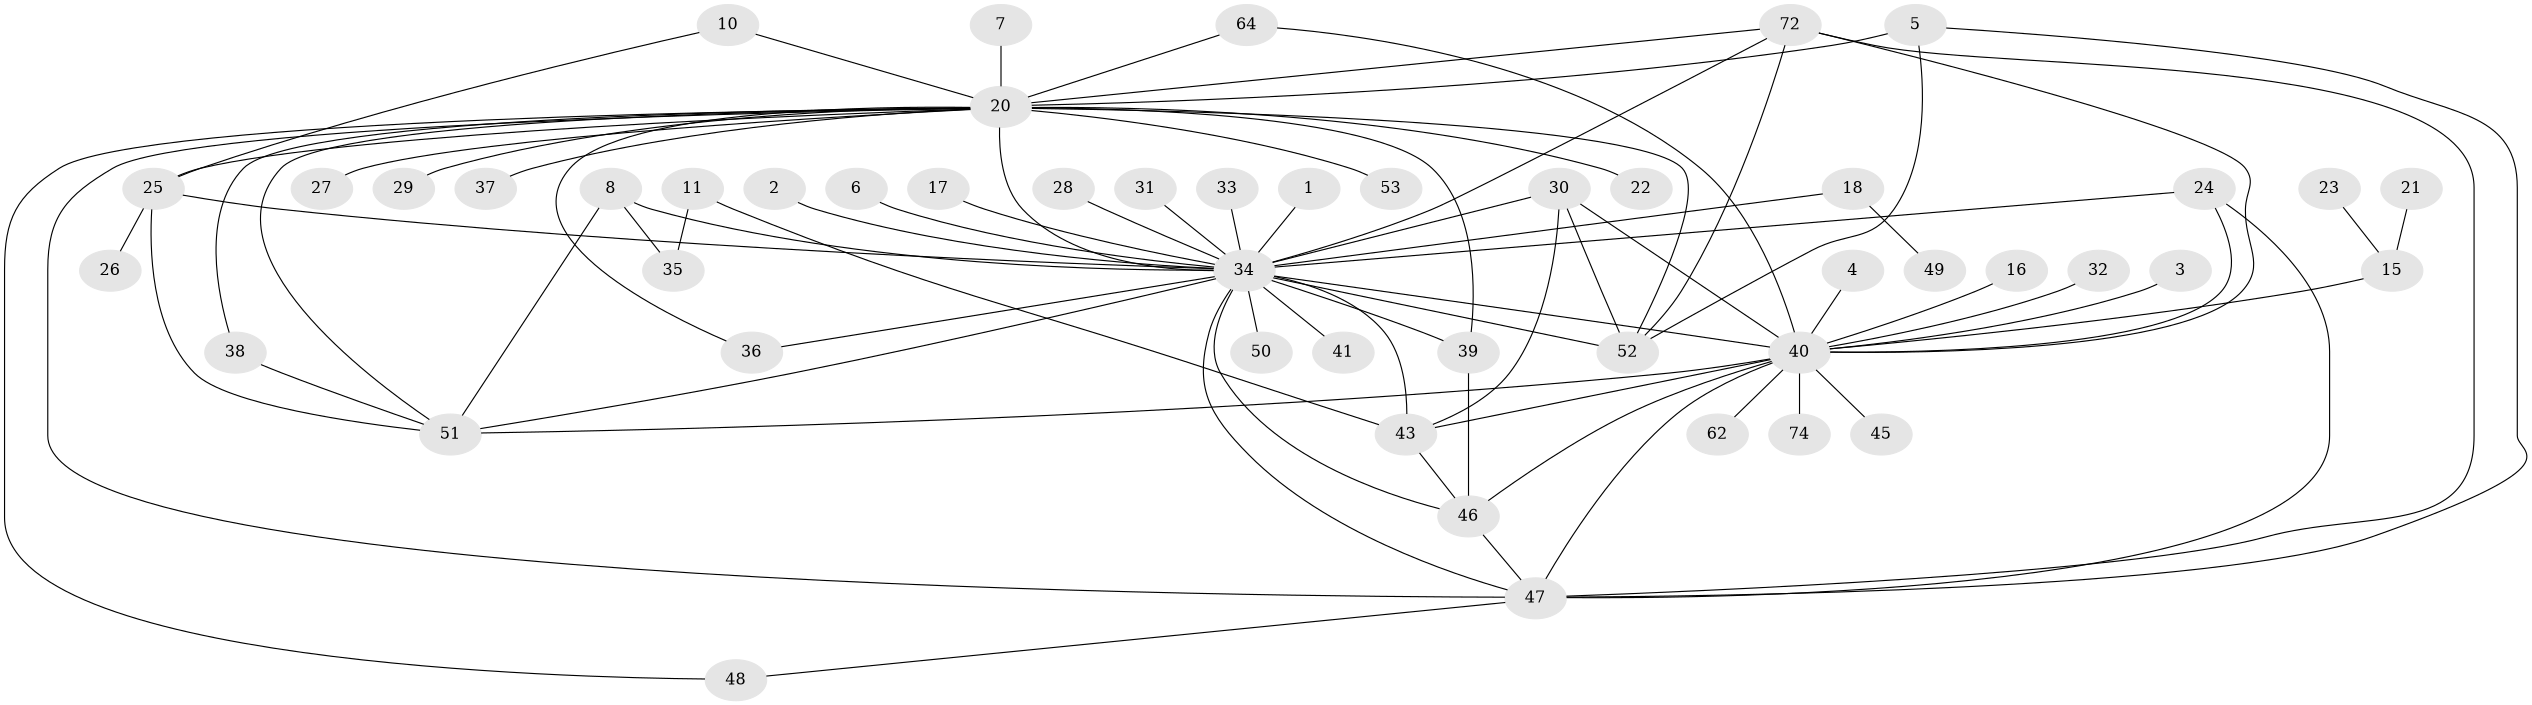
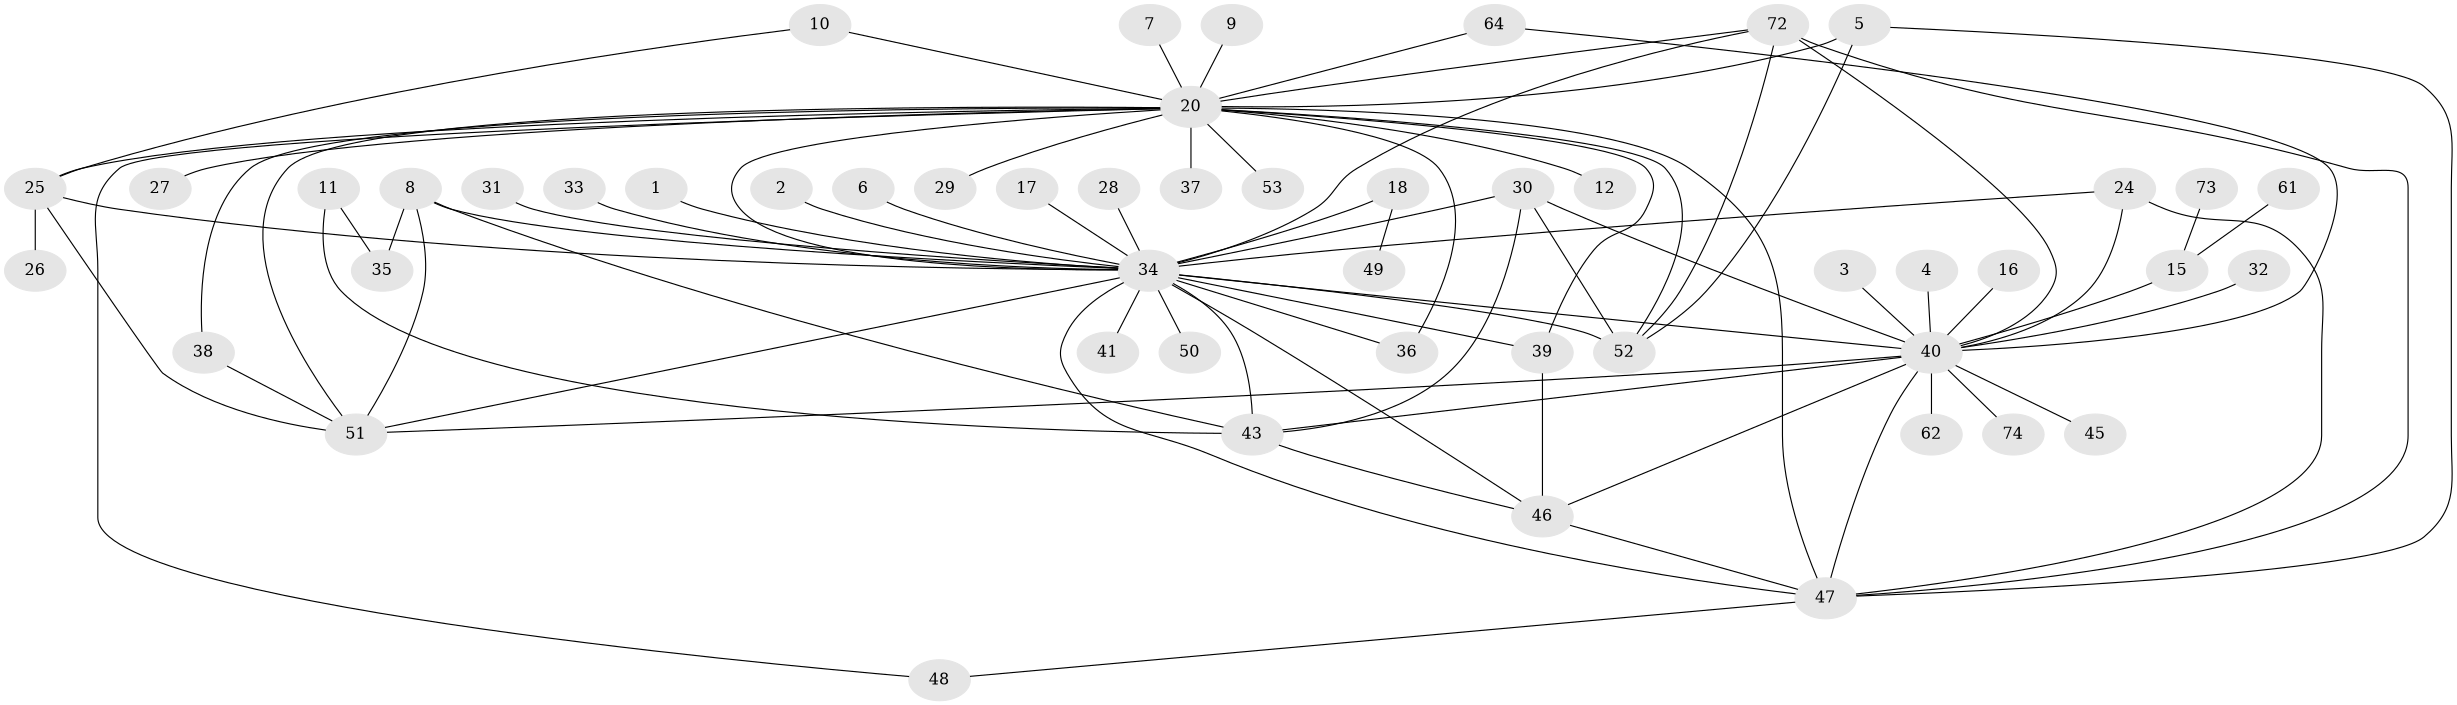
node "9": added
node "22": label "22" -> "12"
node "23": label "23" -> "73"
node "21": label "21" -> "61"
edge "8" -- "43": added
